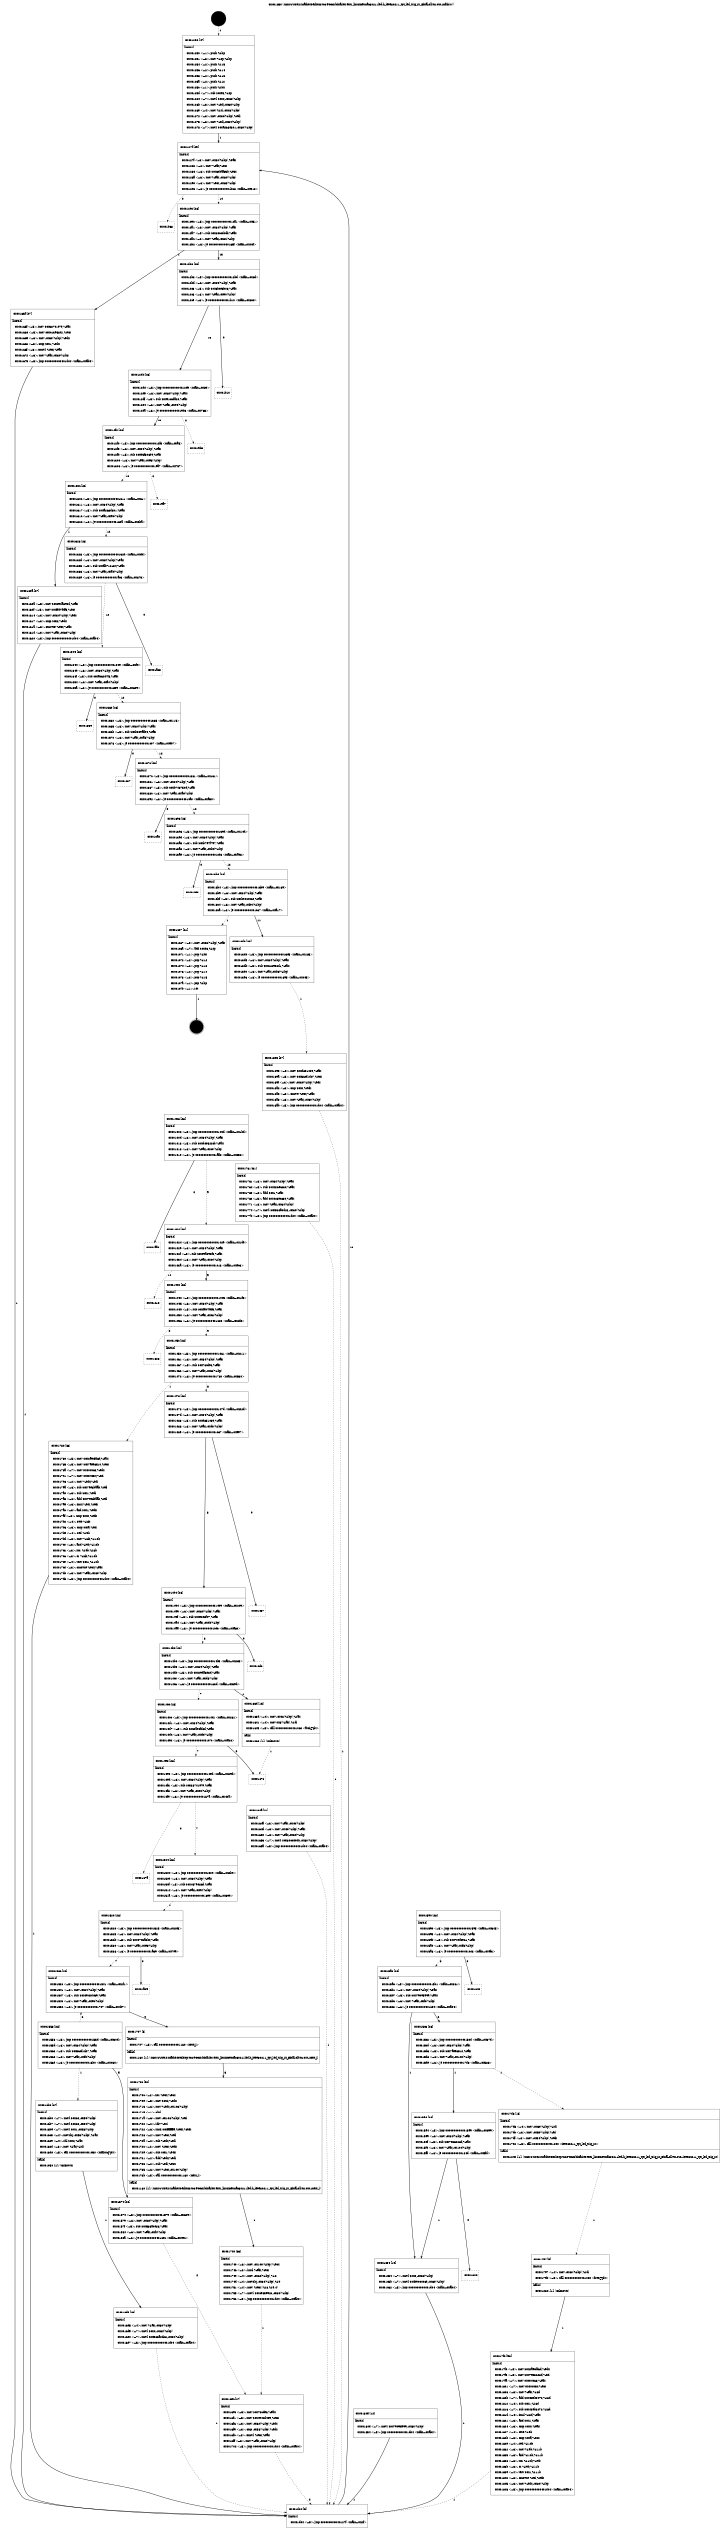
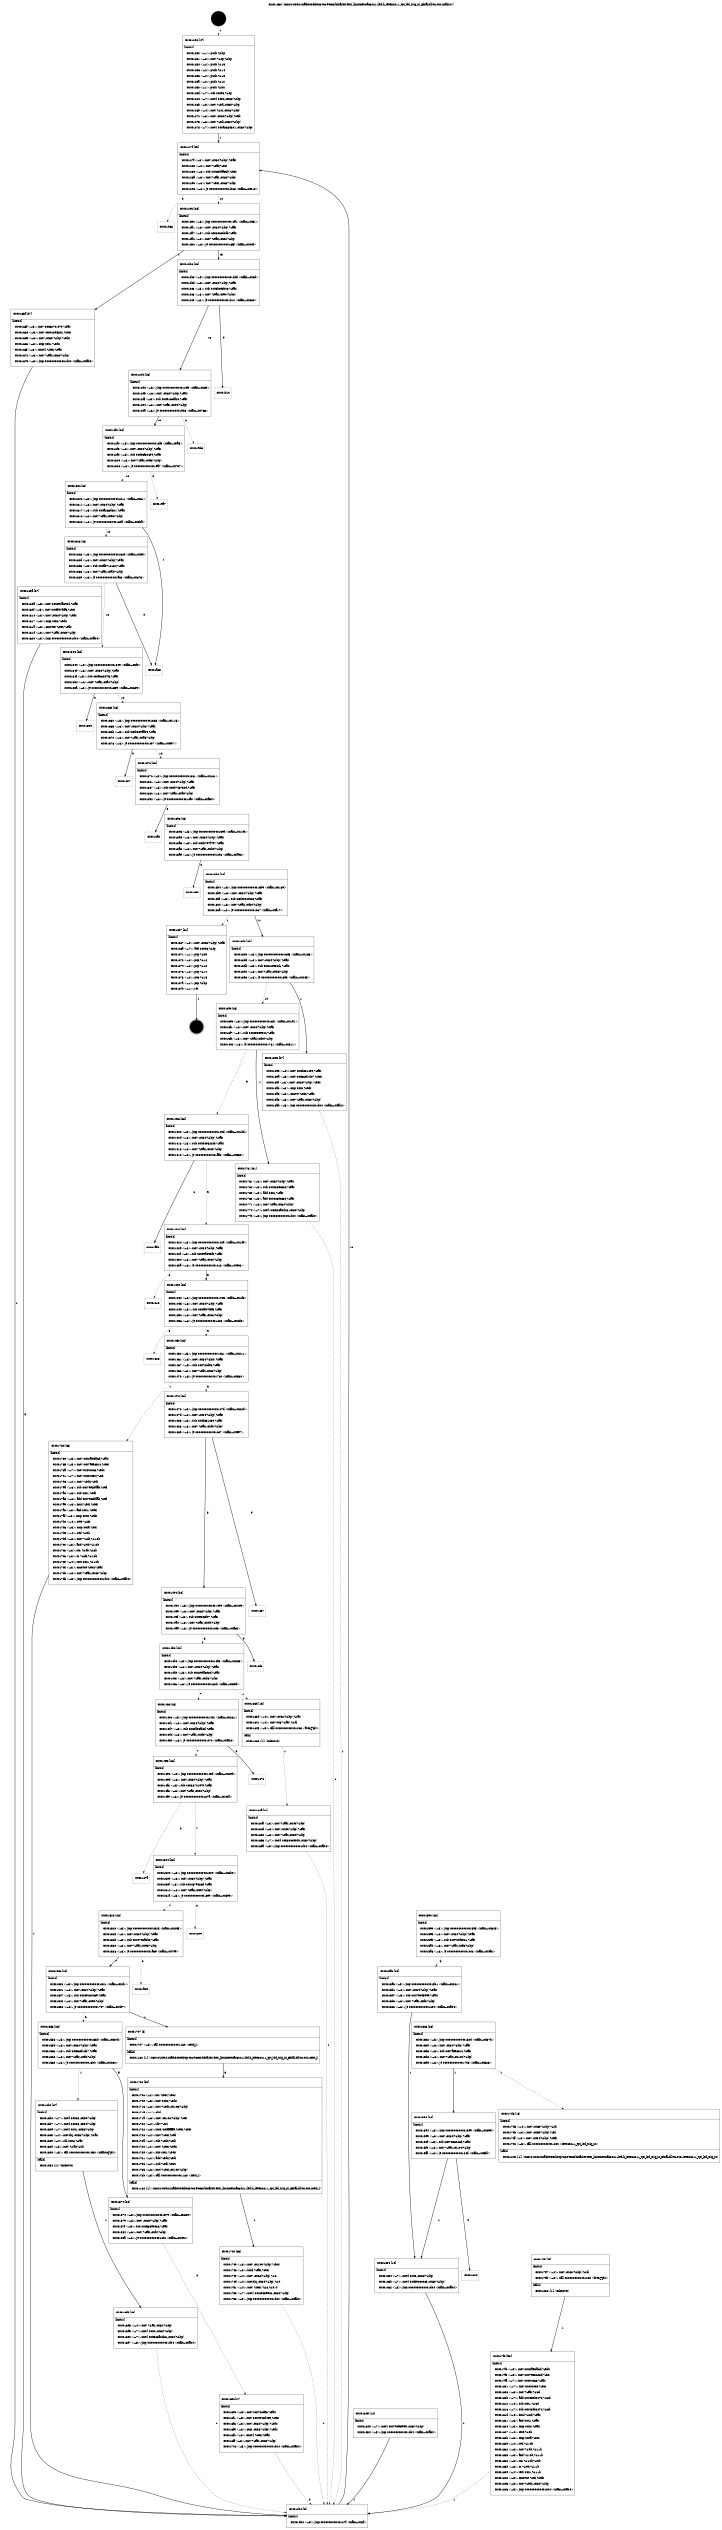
edge "0x40130c [28]" -> "0x40160a [27]": now "0x40130c [28]" -> "0x401ac3"
edge "0x40137c [28]" -> "0x401398 [28]": removed, label "12"
edge "0x401398 [28]" -> "0x4013b4 [28]": removed, label "12"
edge "0x4013d0 [28]" -> "0x401695 [27]": style dashed -> bold
node "0x4013ec [28]": added
edge "0x401424 [28]" -> "0x401c13": label " 14" -> " 0"
edge "0x40160a [27]" -> "0x401d04 [5]": label " 1" -> " 8"
edge "0x4014b0 [28]" -> "0x40163d [13]": style bold -> dashed
edge "0x40163d [13]" -> "0x401c7c": now "0x40163d [13]" -> "0x40164a [21]"
node "0x4018e9": added
edge "0x401520 [28]" -> "0x40153c [28]": style dashed -> bold
edge "0x401520 [28]" -> "0x401a39": style bold -> dashed
node "0x401c43": removed
edge "0x4015ac [28]" -> "0x4015c8 [28]": removed, label "2"
edge "0x40153c [28]" -> "0x401707 [5]": label " 4" -> " 1"
edge "0x401558 [28]" -> "0x40153c [28]": reversed
edge "0x4017d8 [15]" -> "0x4017e7 [9]": removed, label "1"
edge "0x401740 [33]" -> "0x4016ec [27]": now "0x401740 [33]" -> "0x401d04 [5]"
